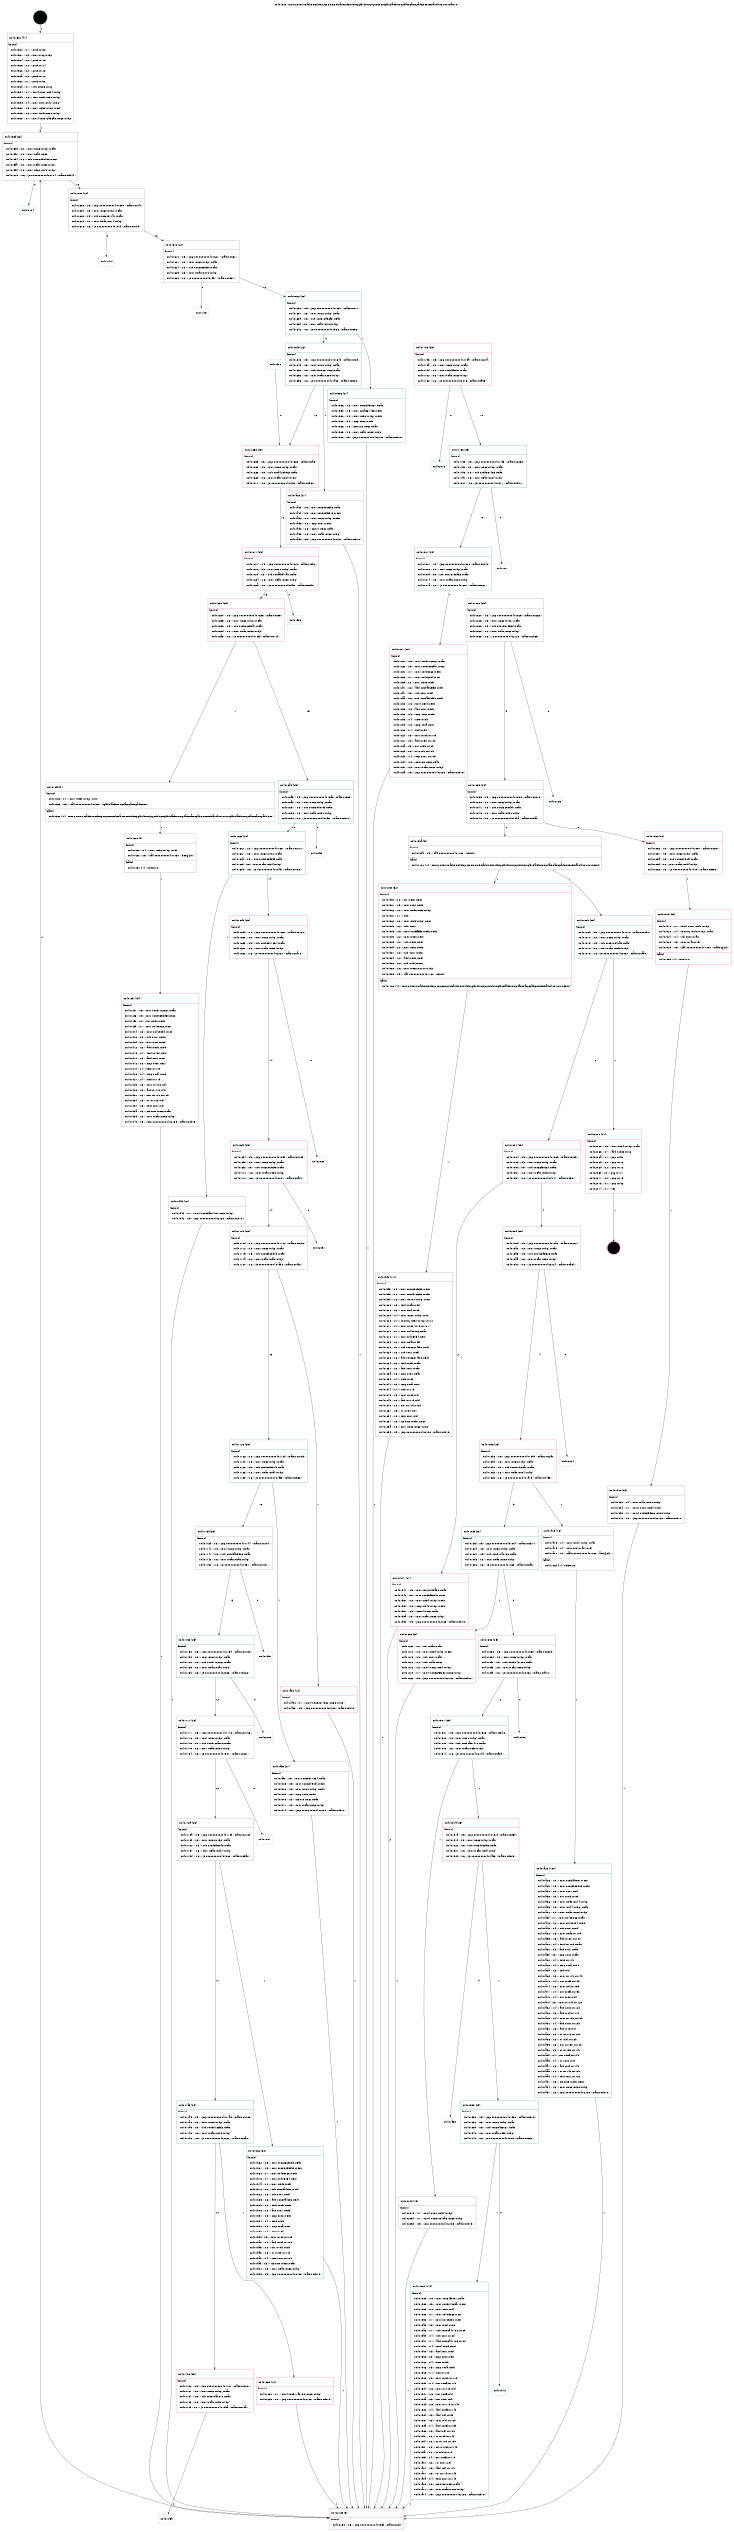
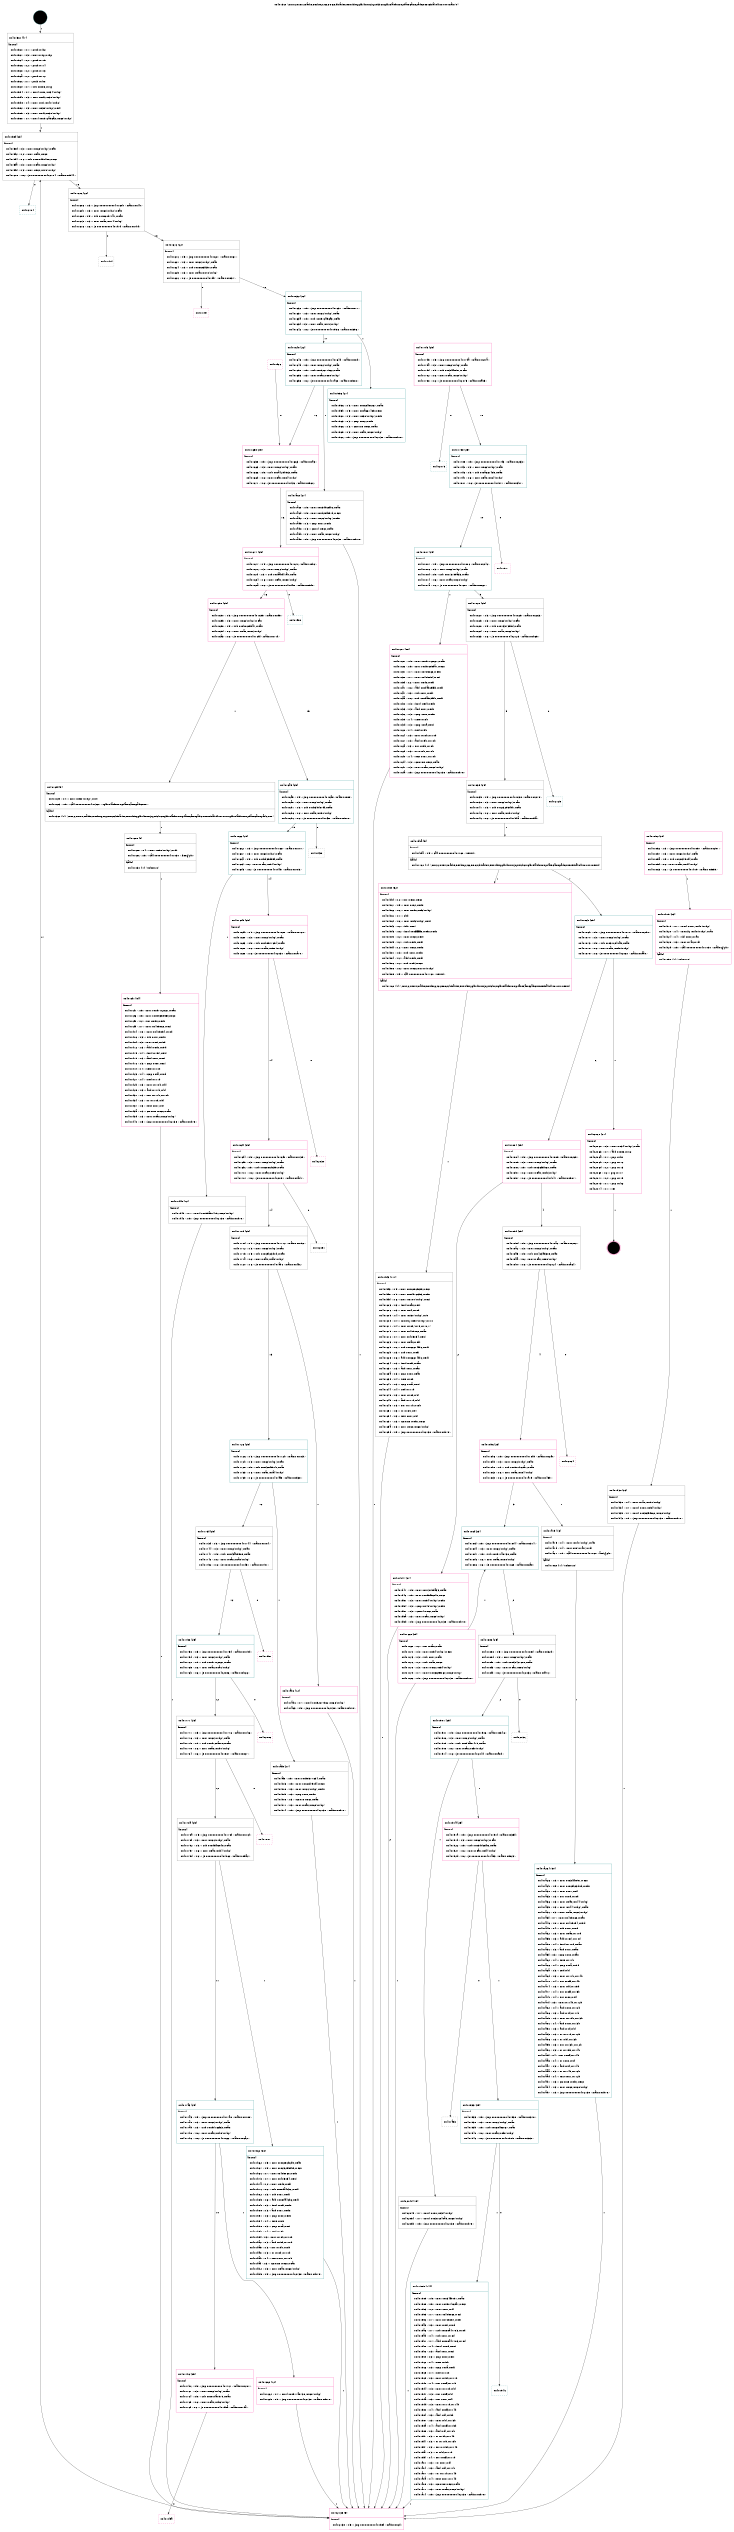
node "0x401f2c": color teal -> deeppink
edge "0x401807 [25]" -> "0x401820 [25]": added, label "9"
edge "0x401839 [25]" -> "0x401852 [25]": removed, label "8"
edge "0x401956 [27]" -> "0x40213e [5]": removed, label "1"
edge "0x4018cf [25]" -> "0x401c6e [25]": reversed
